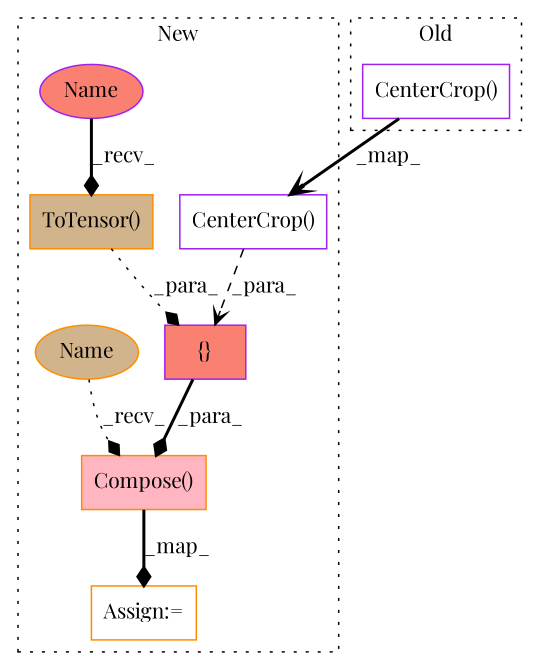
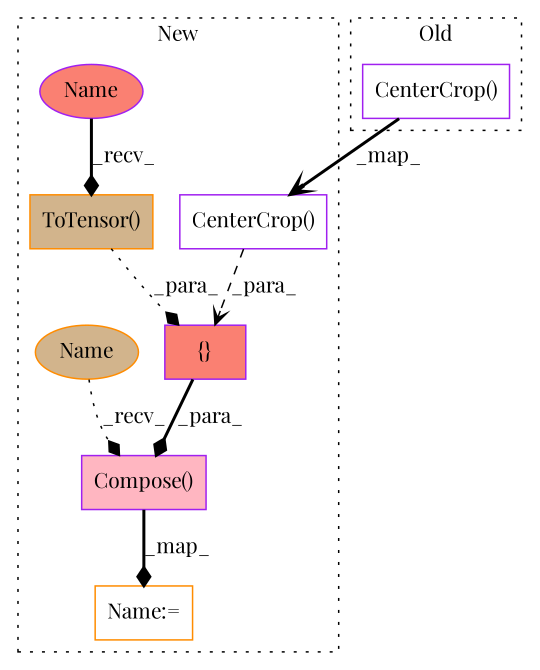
node "Compose()": color darkorange -> purple
node "Assign:=": label "Assign:=" -> "Name:="
